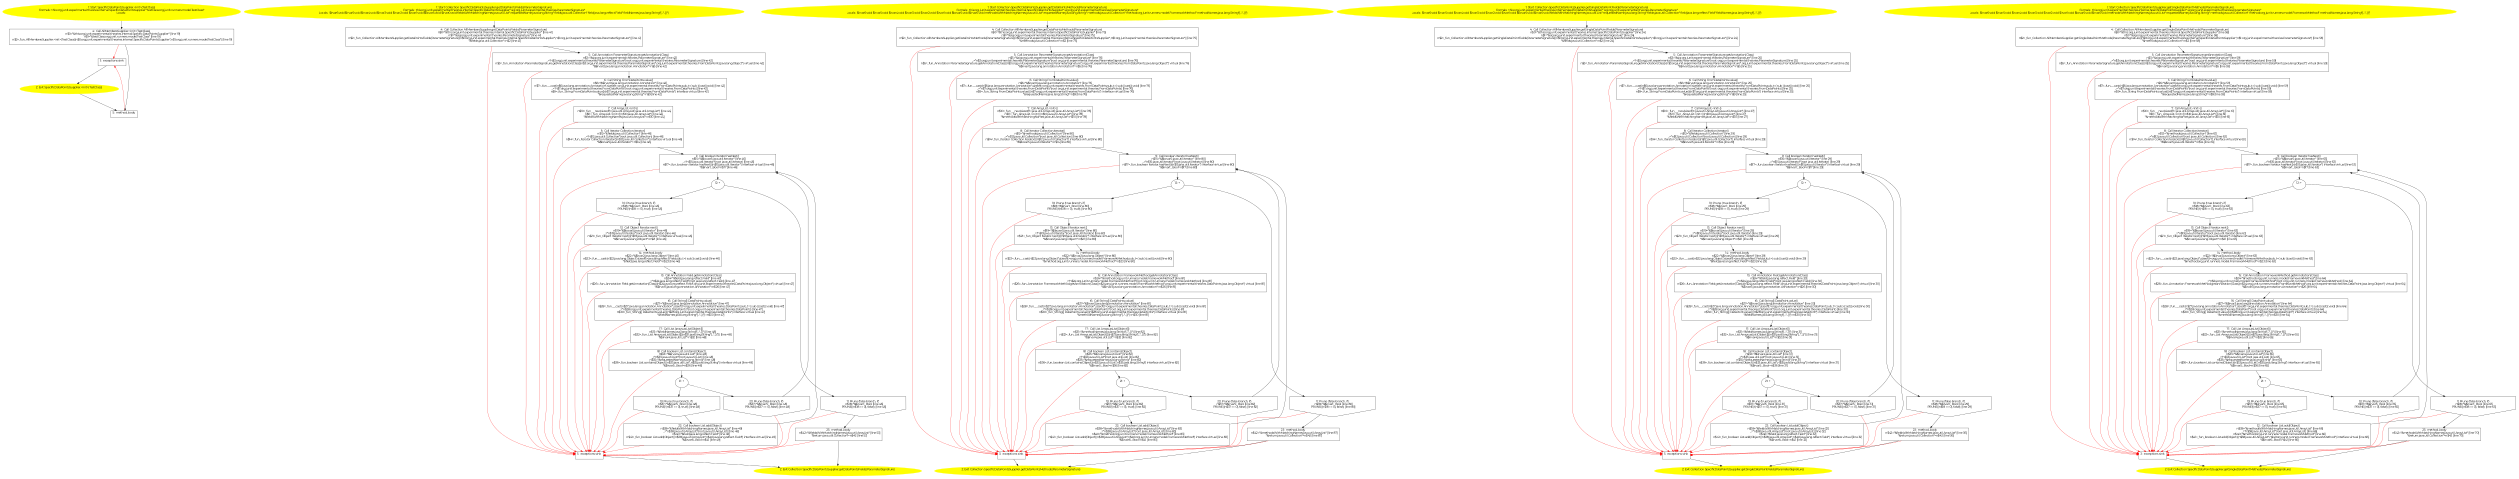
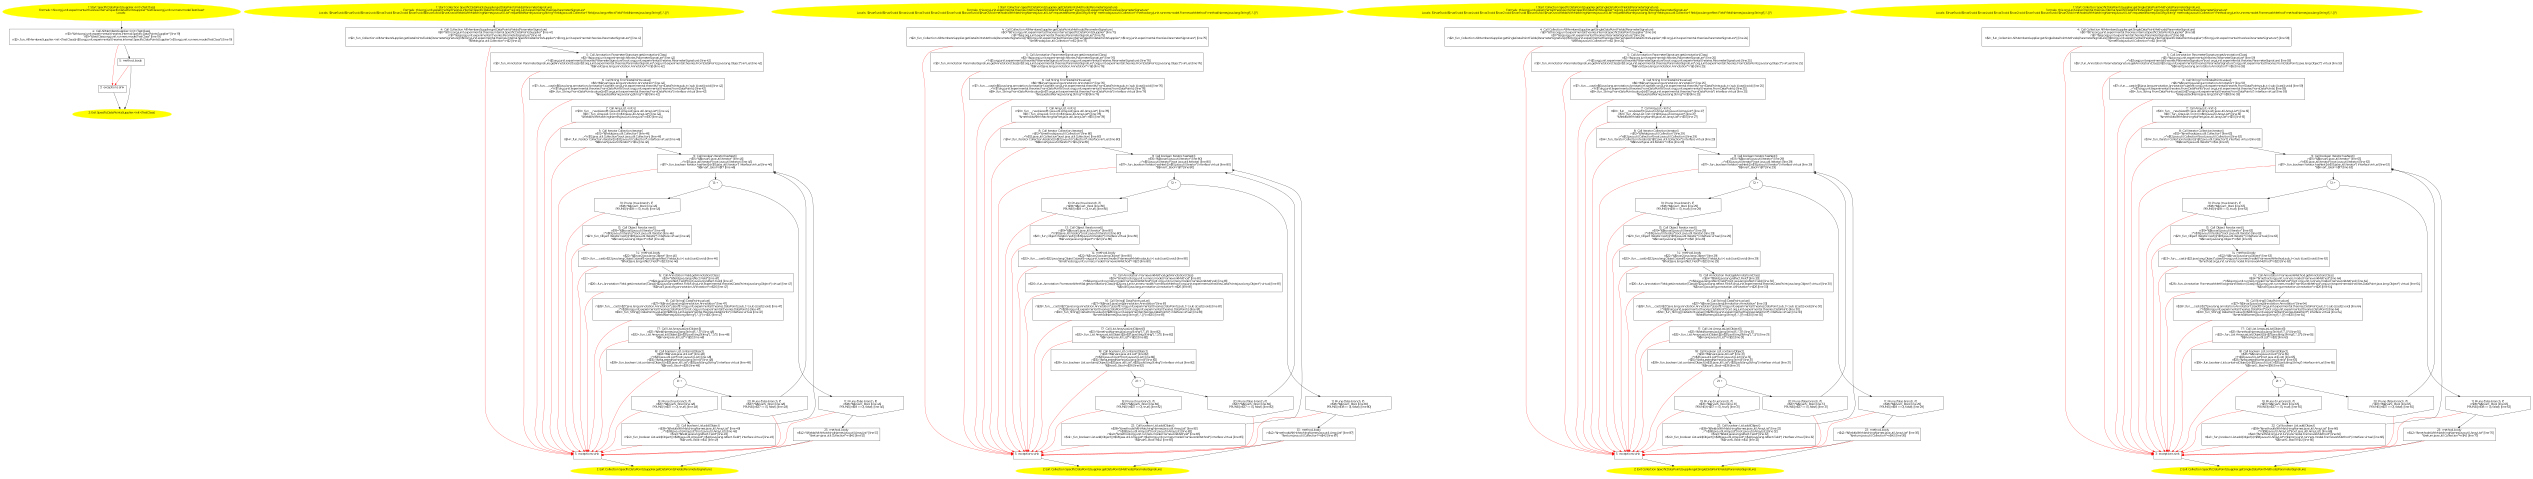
edge "2: Exit SpecificDataPointsSupplier.<init>(TestClass)" -> "5:  method_body": reversed
